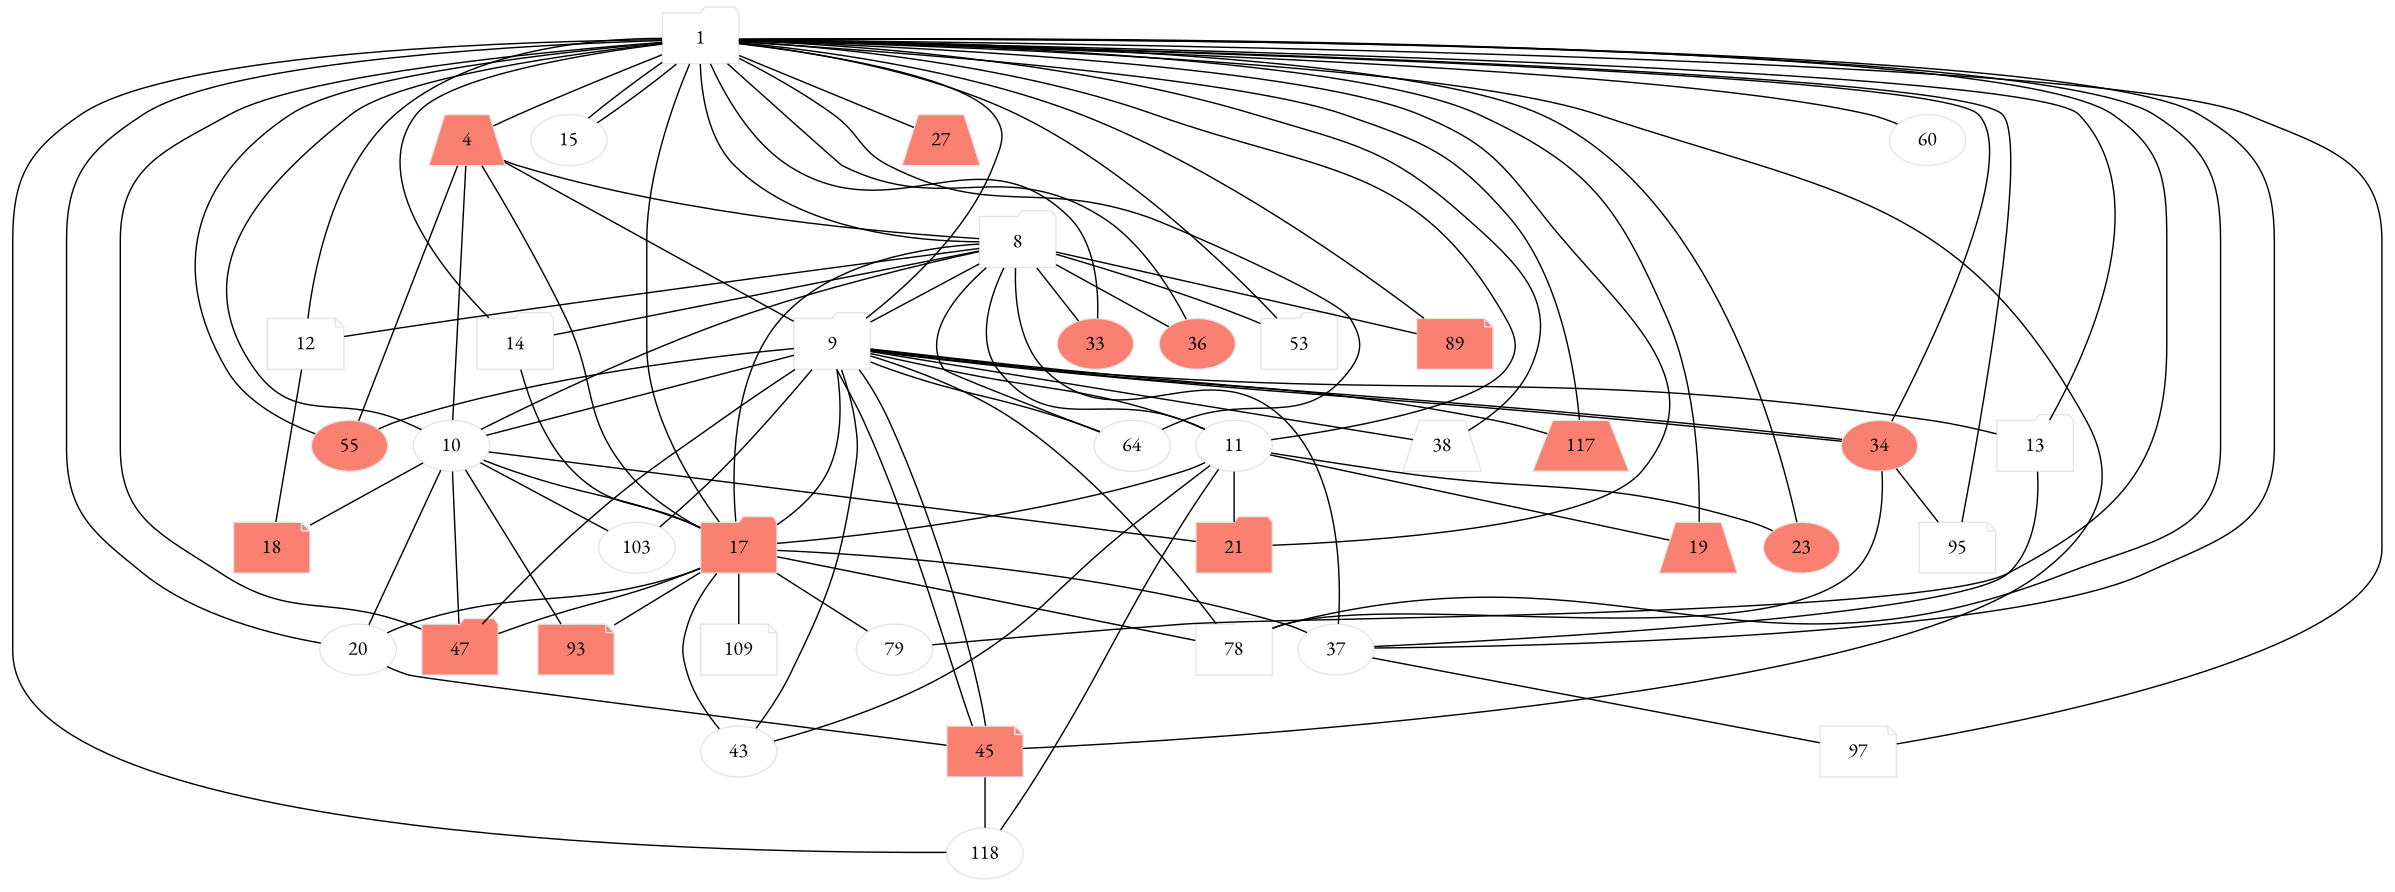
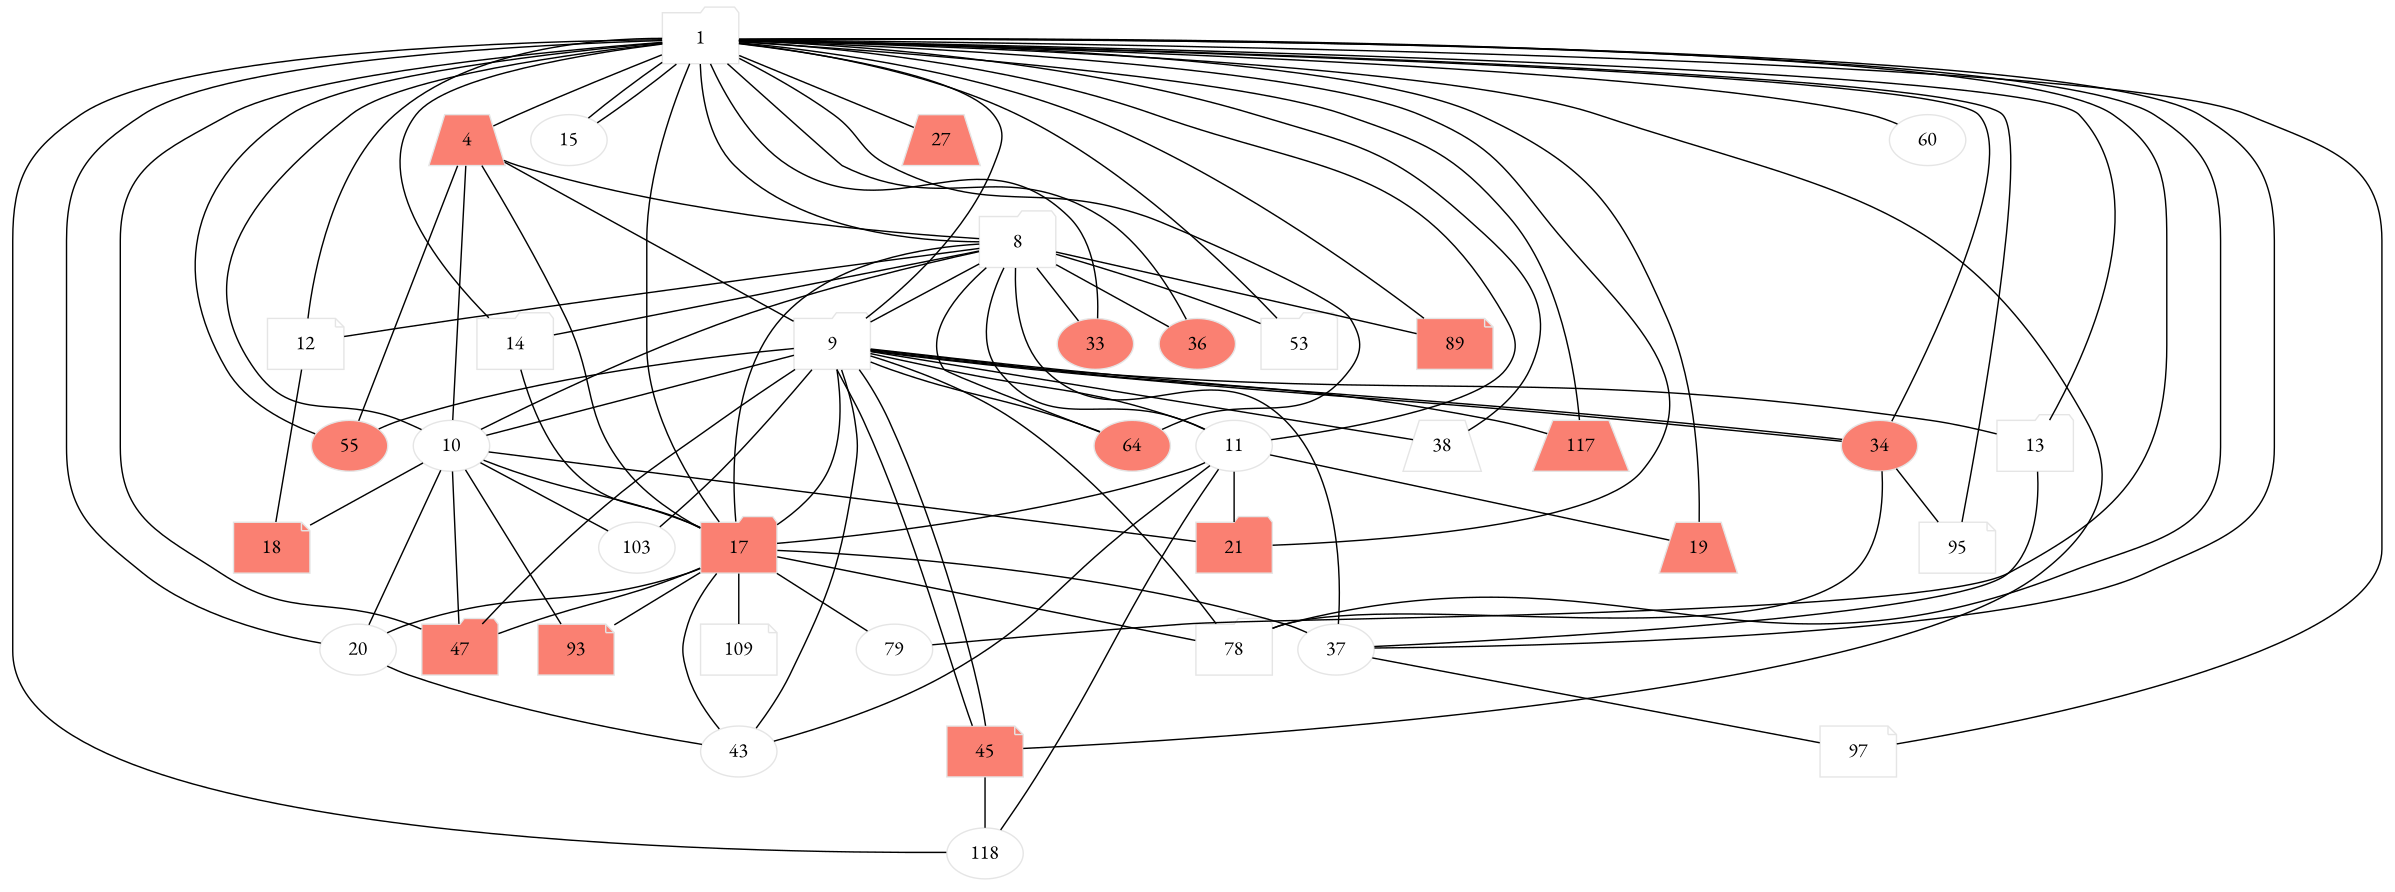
node "64": fillcolor white -> salmon
node "23": removed
edge "20" -- "45": now "20" -- "43"
